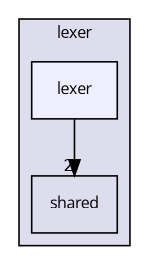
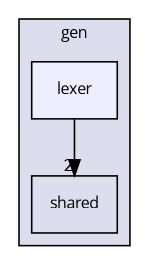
cluster "lexer": label "lexer" -> "gen"
